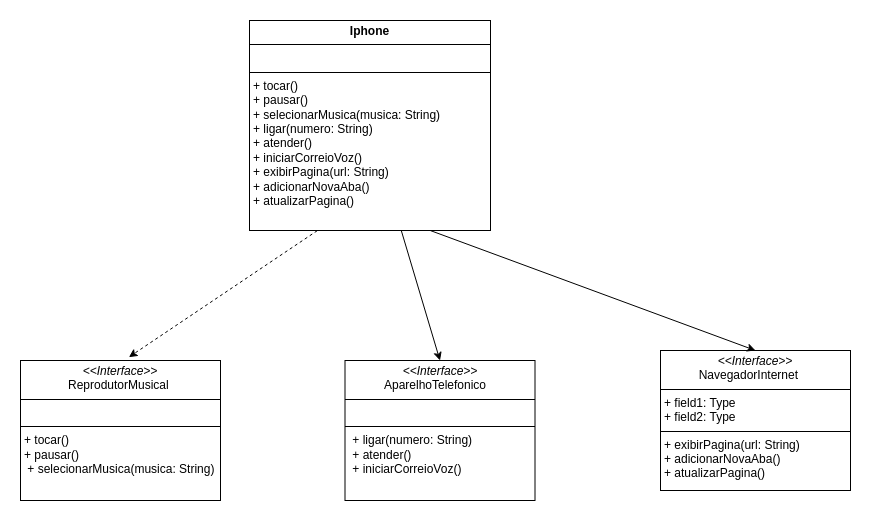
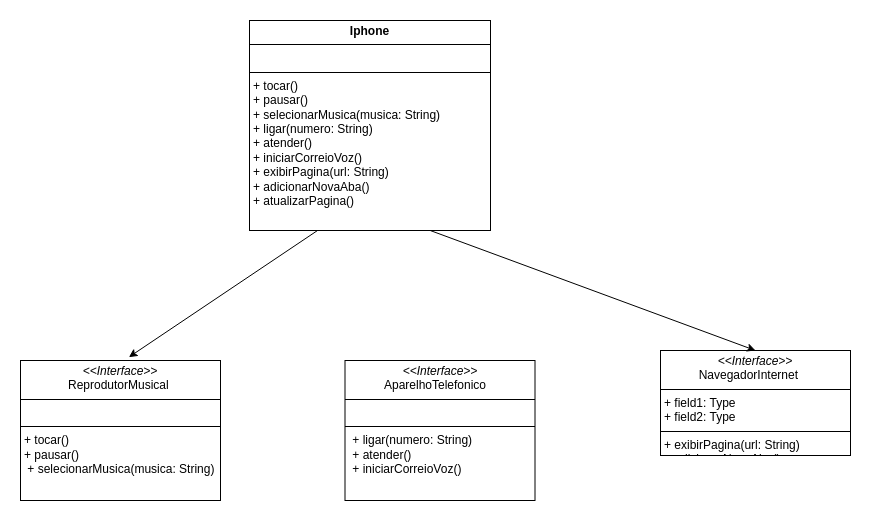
edge "Iphone + tocar() + pausar() + selecionarMusica(musica: String) + ligar(numero: String) + atender() + iniciarCorreioVoz() + exibirPagina(url: String) + adicionarNovaAba() + atualizarPagina()" -> "<<Interface>> ReprodutorMusical + tocar() + pausar() + selecionarMusica(musica: String)": style dashed -> solid
edge "Iphone + tocar() + pausar() + selecionarMusica(musica: String) + ligar(numero: String) + atender() + iniciarCorreioVoz() + exibirPagina(url: String) + adicionarNovaAba() + atualizarPagina()" -> "<<Interface>> AparelhoTelefonico + ligar(numero: String) + atender() + iniciarCorreioVoz()": removed
node "<<Interface>> NavegadorInternet + field1: Type + field2: Type + exibirPagina(url: String) + adicionarNovaAba() + atualizarPagina()": size 190x140 -> 190x105
